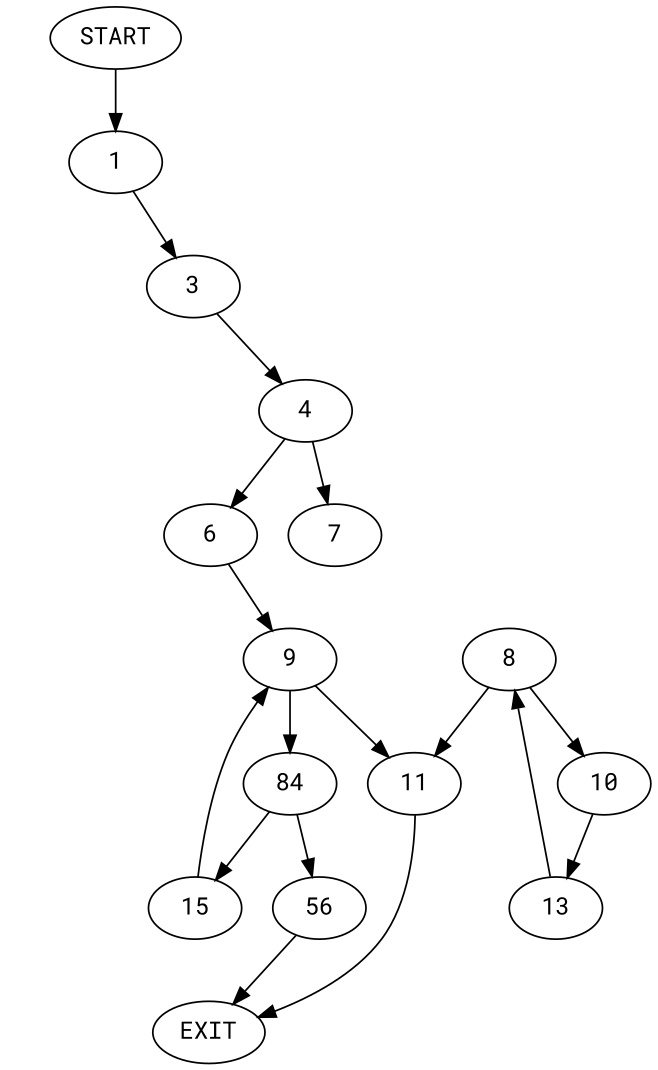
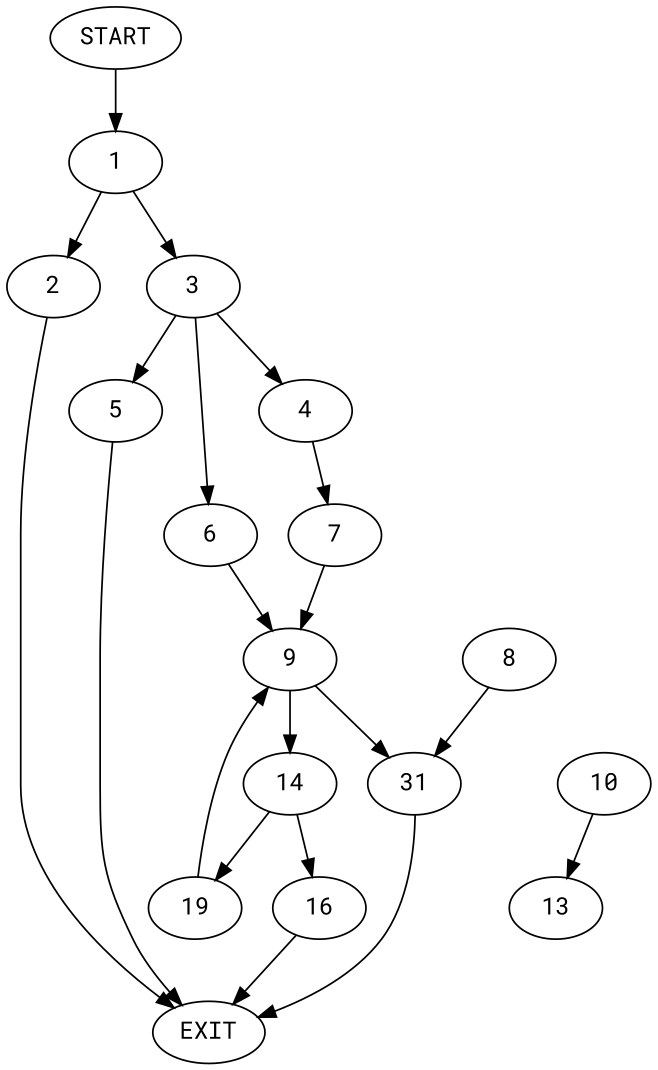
node "2": added
node "5": added
edge "4" -> "6": now "3" -> "6"
edge "7" -> "9": added
edge "8" -> "10": removed
node "84": label "84" -> "14"
node "11": label "11" -> "31"
edge "13" -> "8": removed
node "15": label "15" -> "19"
node "56": label "56" -> "16"
